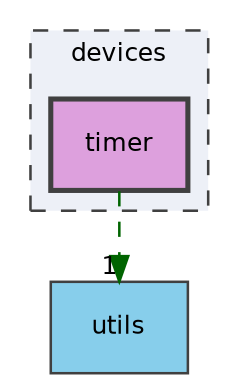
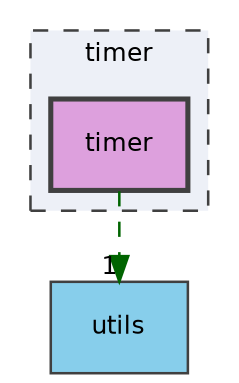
cluster "devices": label "devices" -> "timer"
